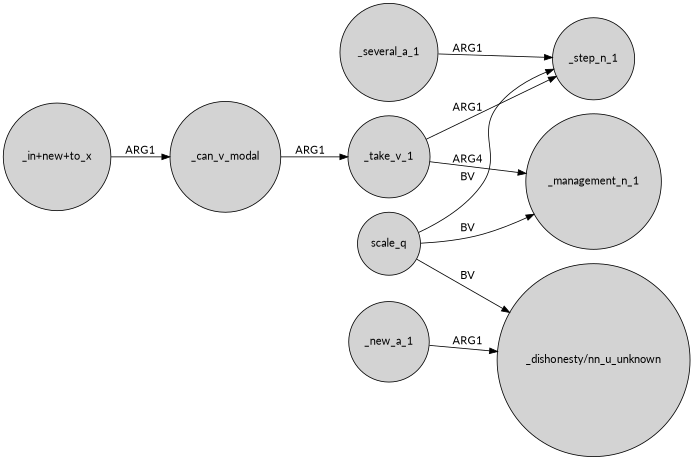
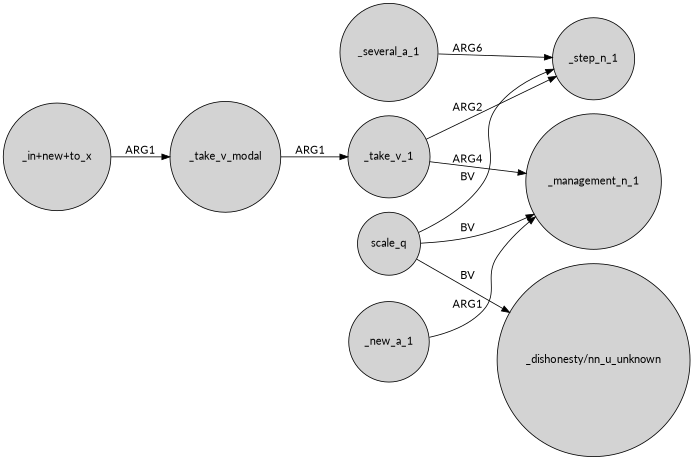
edge "_several_a_1" -> "_step_n_1": label "ARG1" -> "ARG6"
edge "_take_v_1" -> "_step_n_1": label "ARG1" -> "ARG2"
node "_can_v_modal": label "_can_v_modal" -> "_take_v_modal"
edge "_new_a_1" -> "_dishonesty/nn_u_unknown": now "_new_a_1" -> "_management_n_1"
